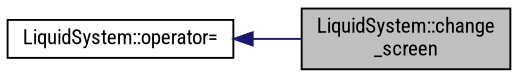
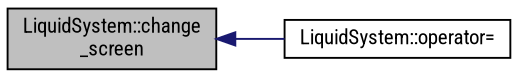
edge "LiquidSystem::change _screen" -> "LiquidSystem::operator=": reversed
